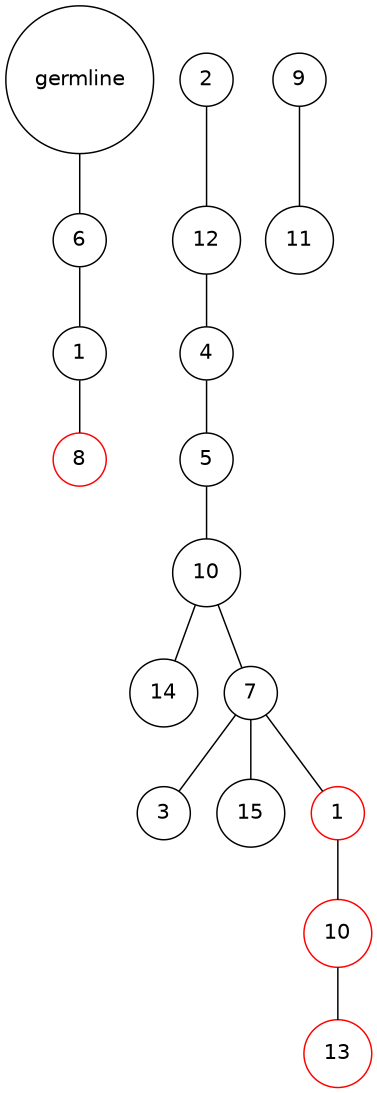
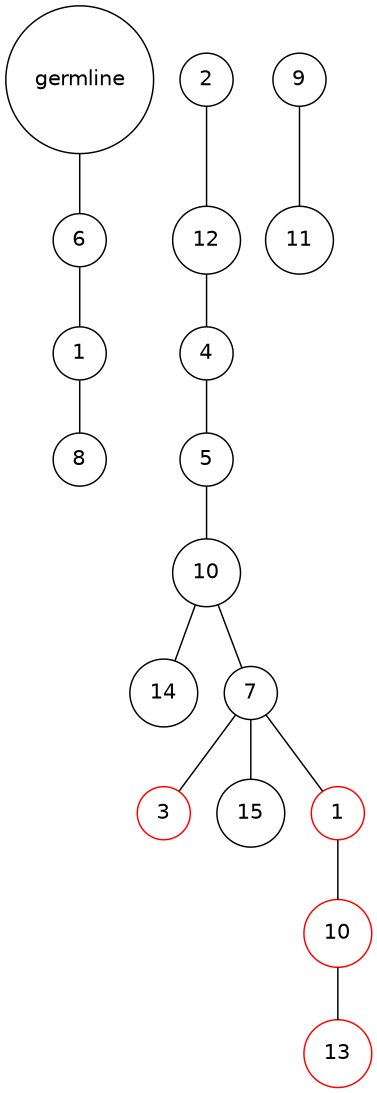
node "8": color red -> black
node "3": color black -> red
